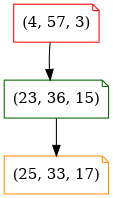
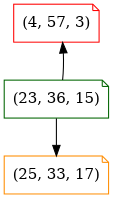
edge "(4, 57, 3)" -> "(23, 36, 15)": reversed
